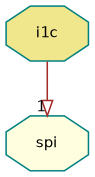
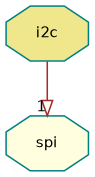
node "i1c": label "i1c" -> "i2c"
